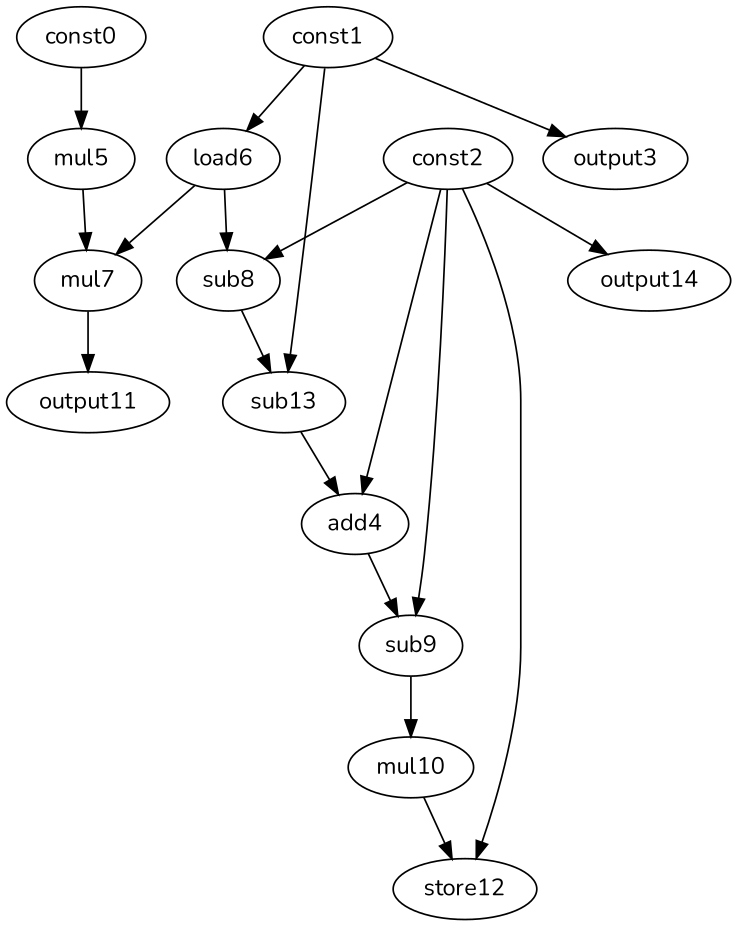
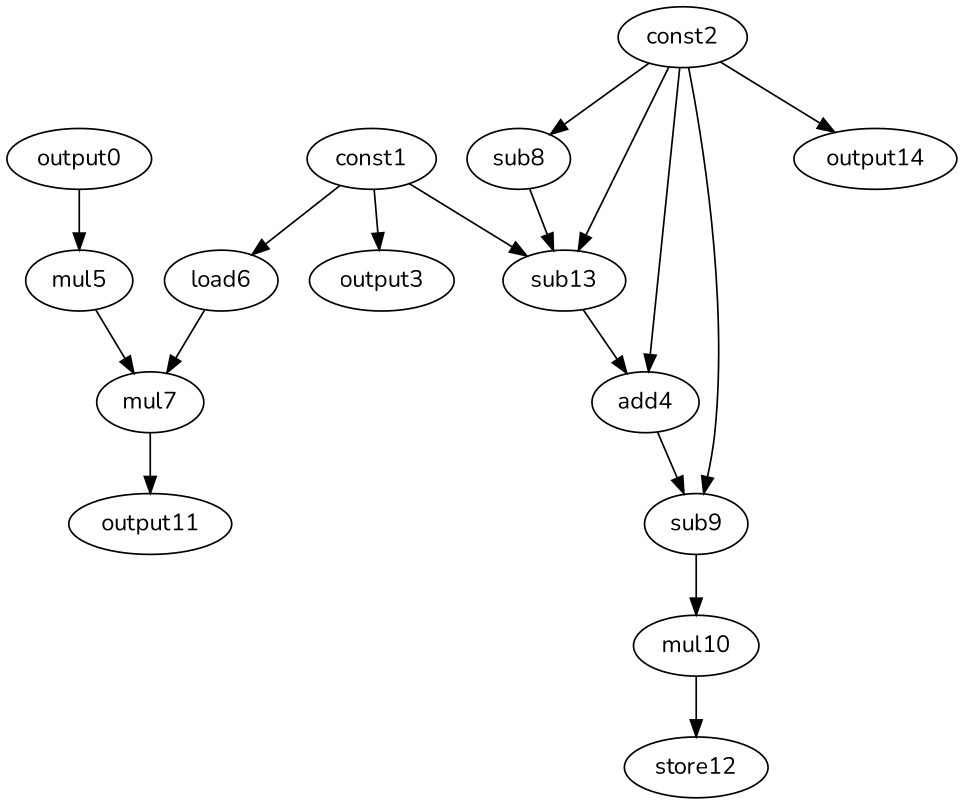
node "const0": label "const0" -> "output0"
edge "load6" -> "sub8": removed
edge "const2" -> "store12": now "const2" -> "sub13"
